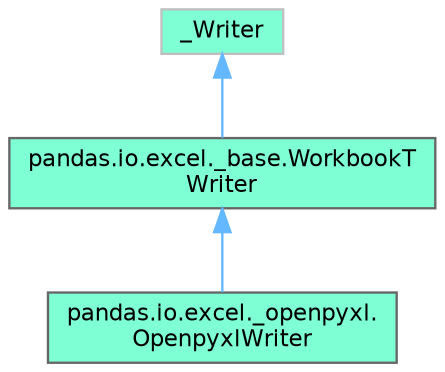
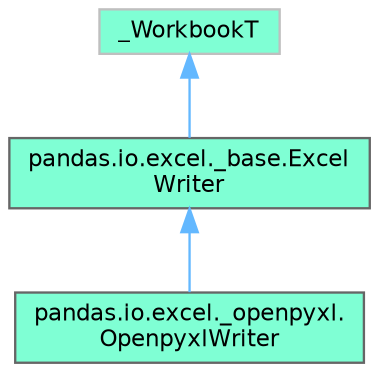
node "_Writer": label "_Writer" -> "_WorkbookT"
node "pandas.io.excel._base.WorkbookT Writer": label "pandas.io.excel._base.WorkbookT Writer" -> "pandas.io.excel._base.Excel Writer"
